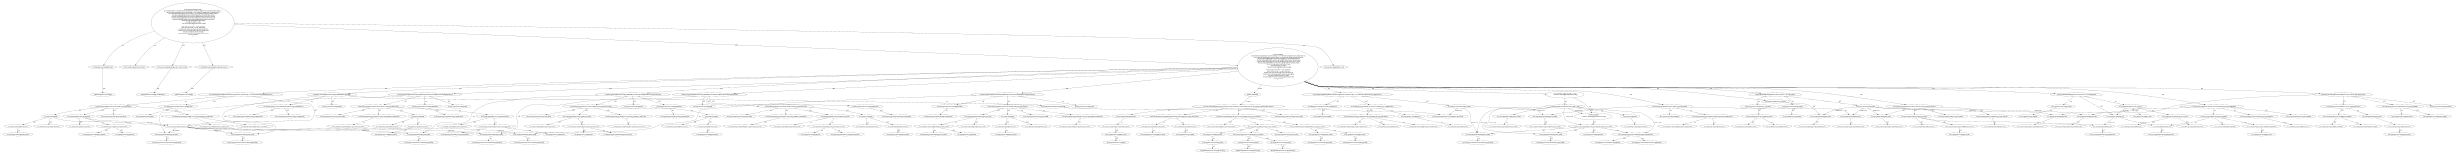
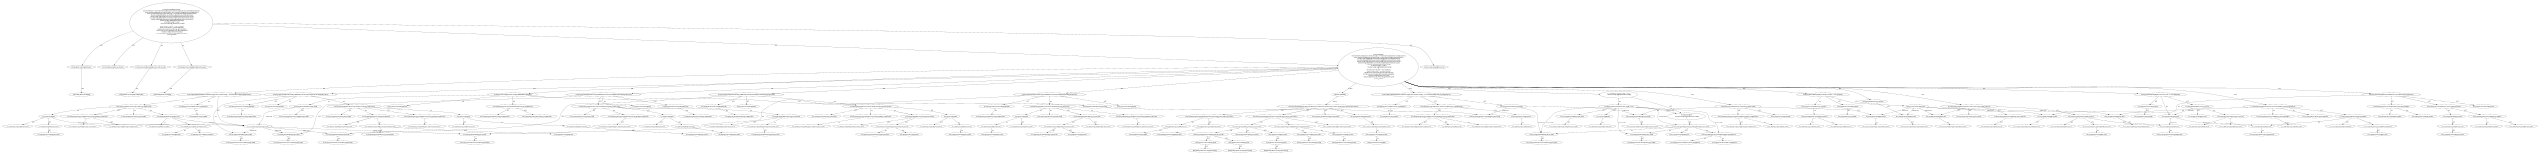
edge "2:CtVirtualElement@checksConfig" -> "10:CtVariableReadImpl@checksConfig": reversed
node "7:CtTypeReferenceImpl@Class": removed
